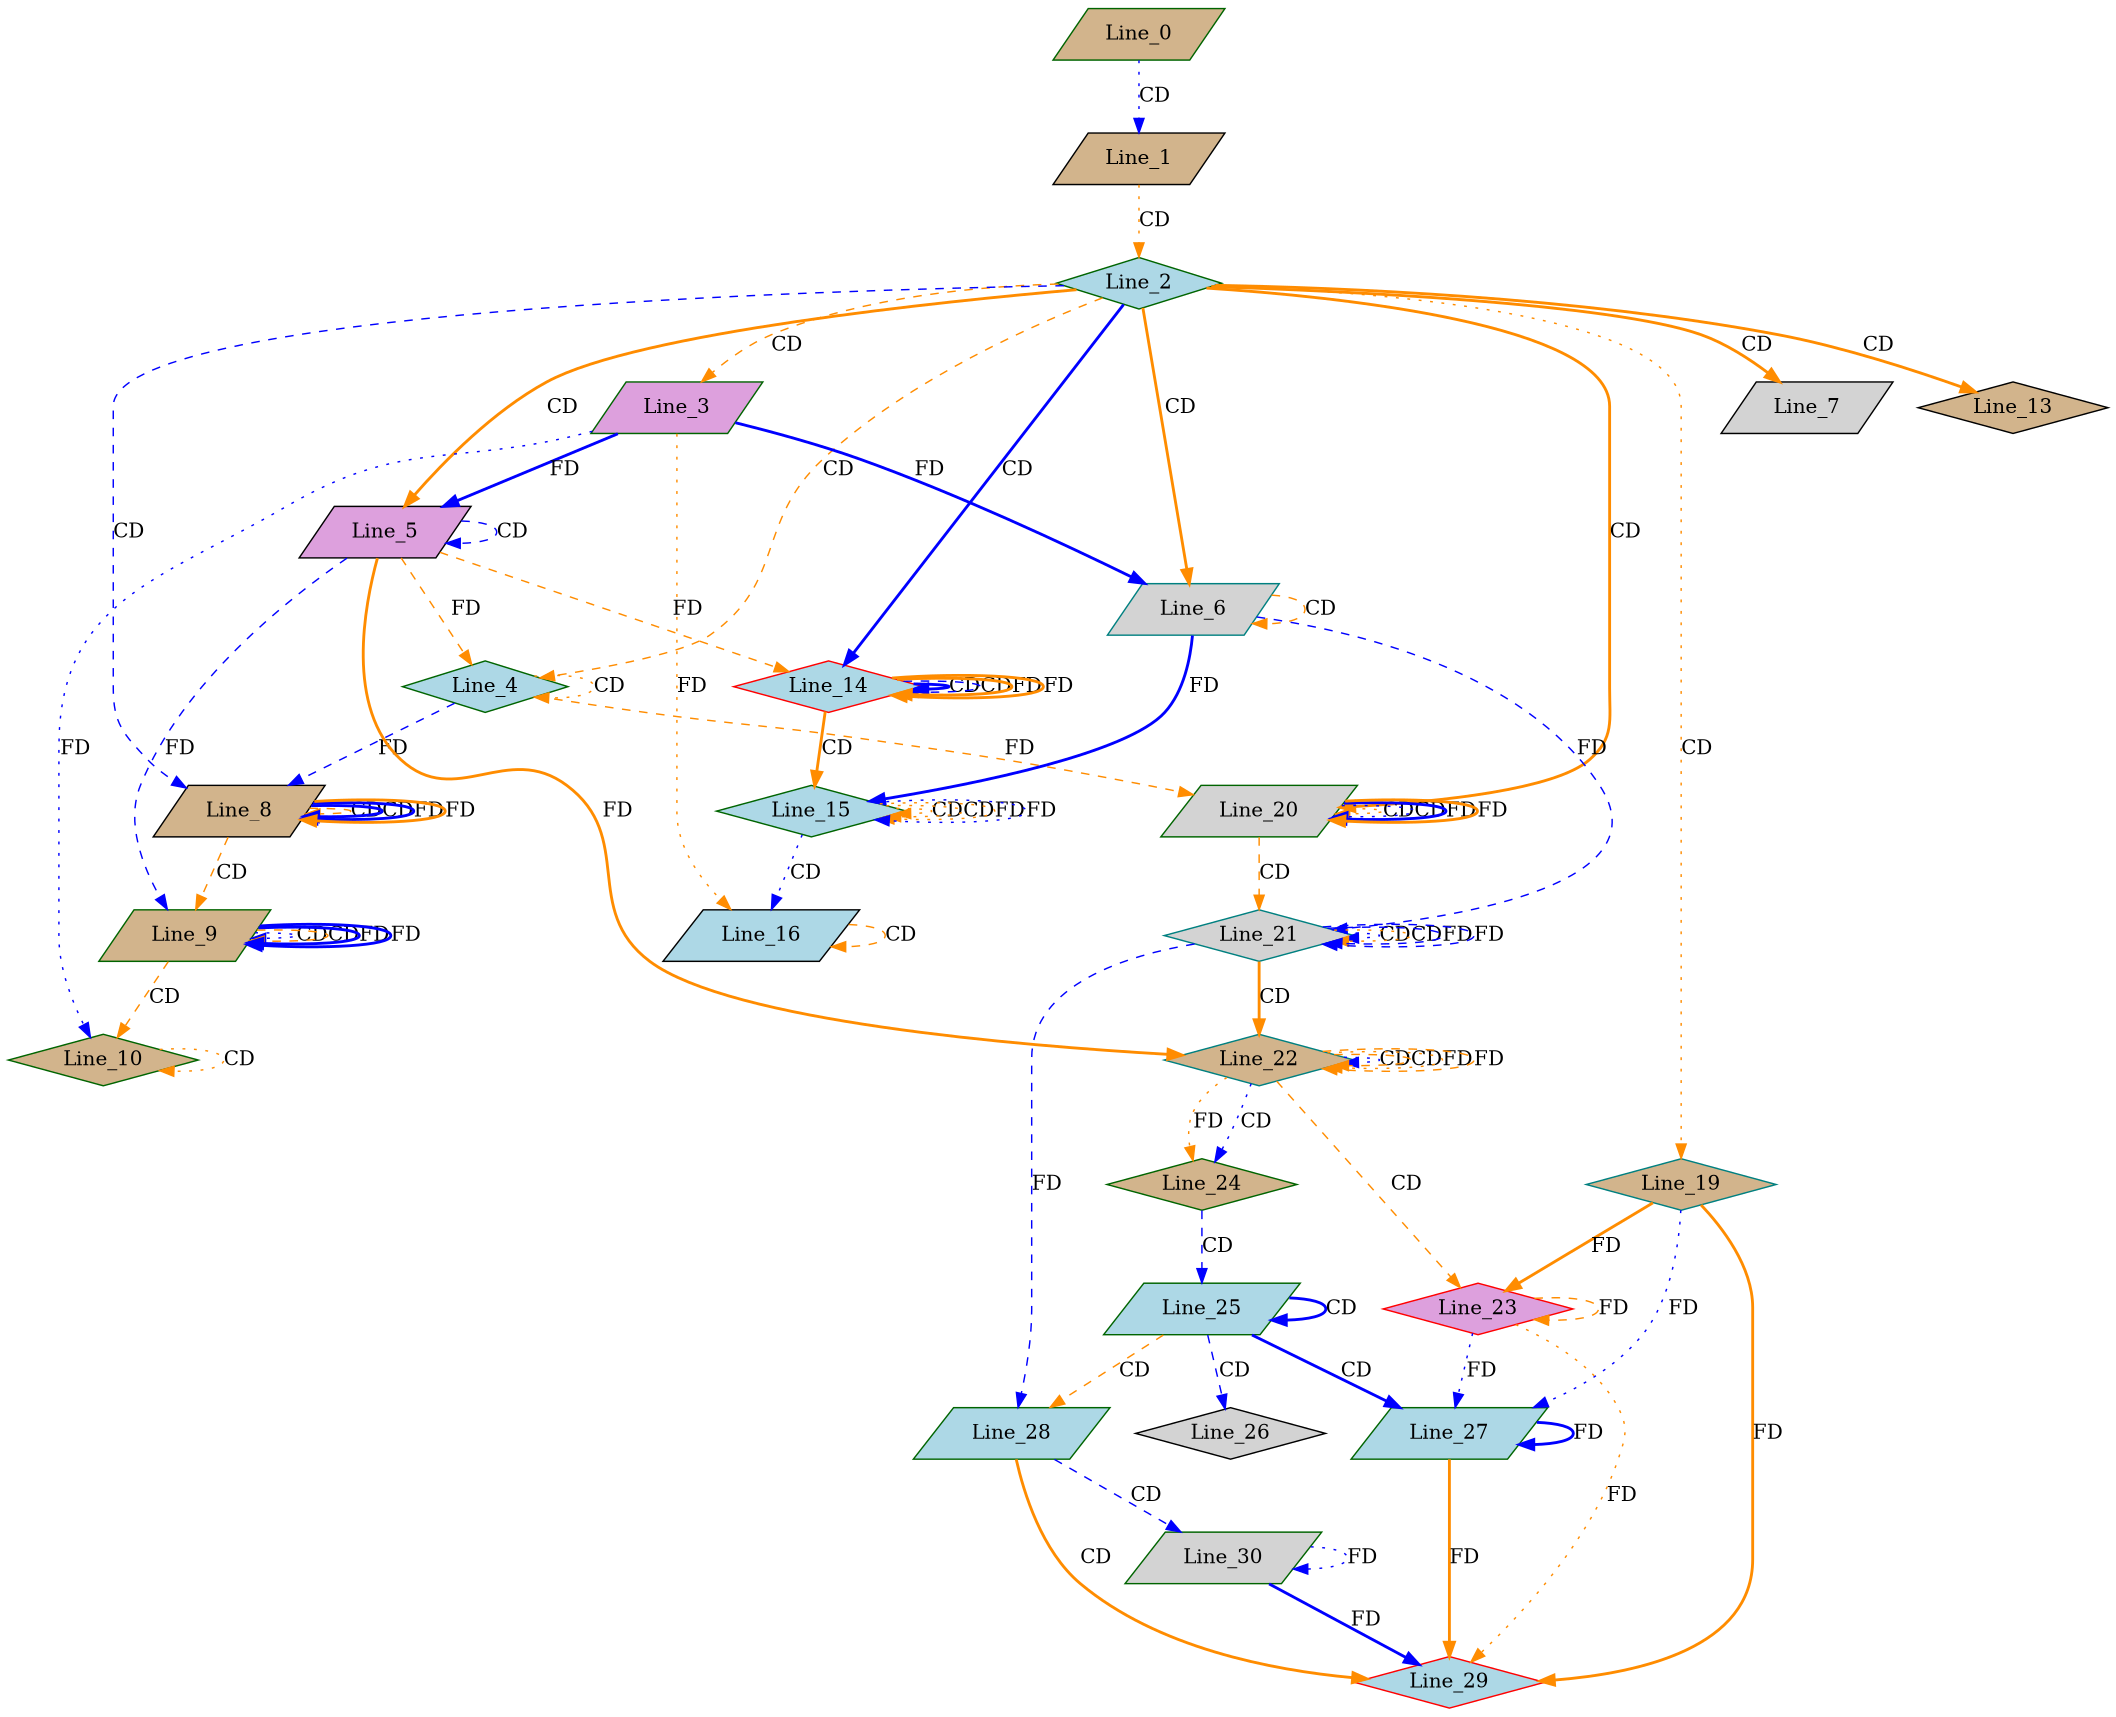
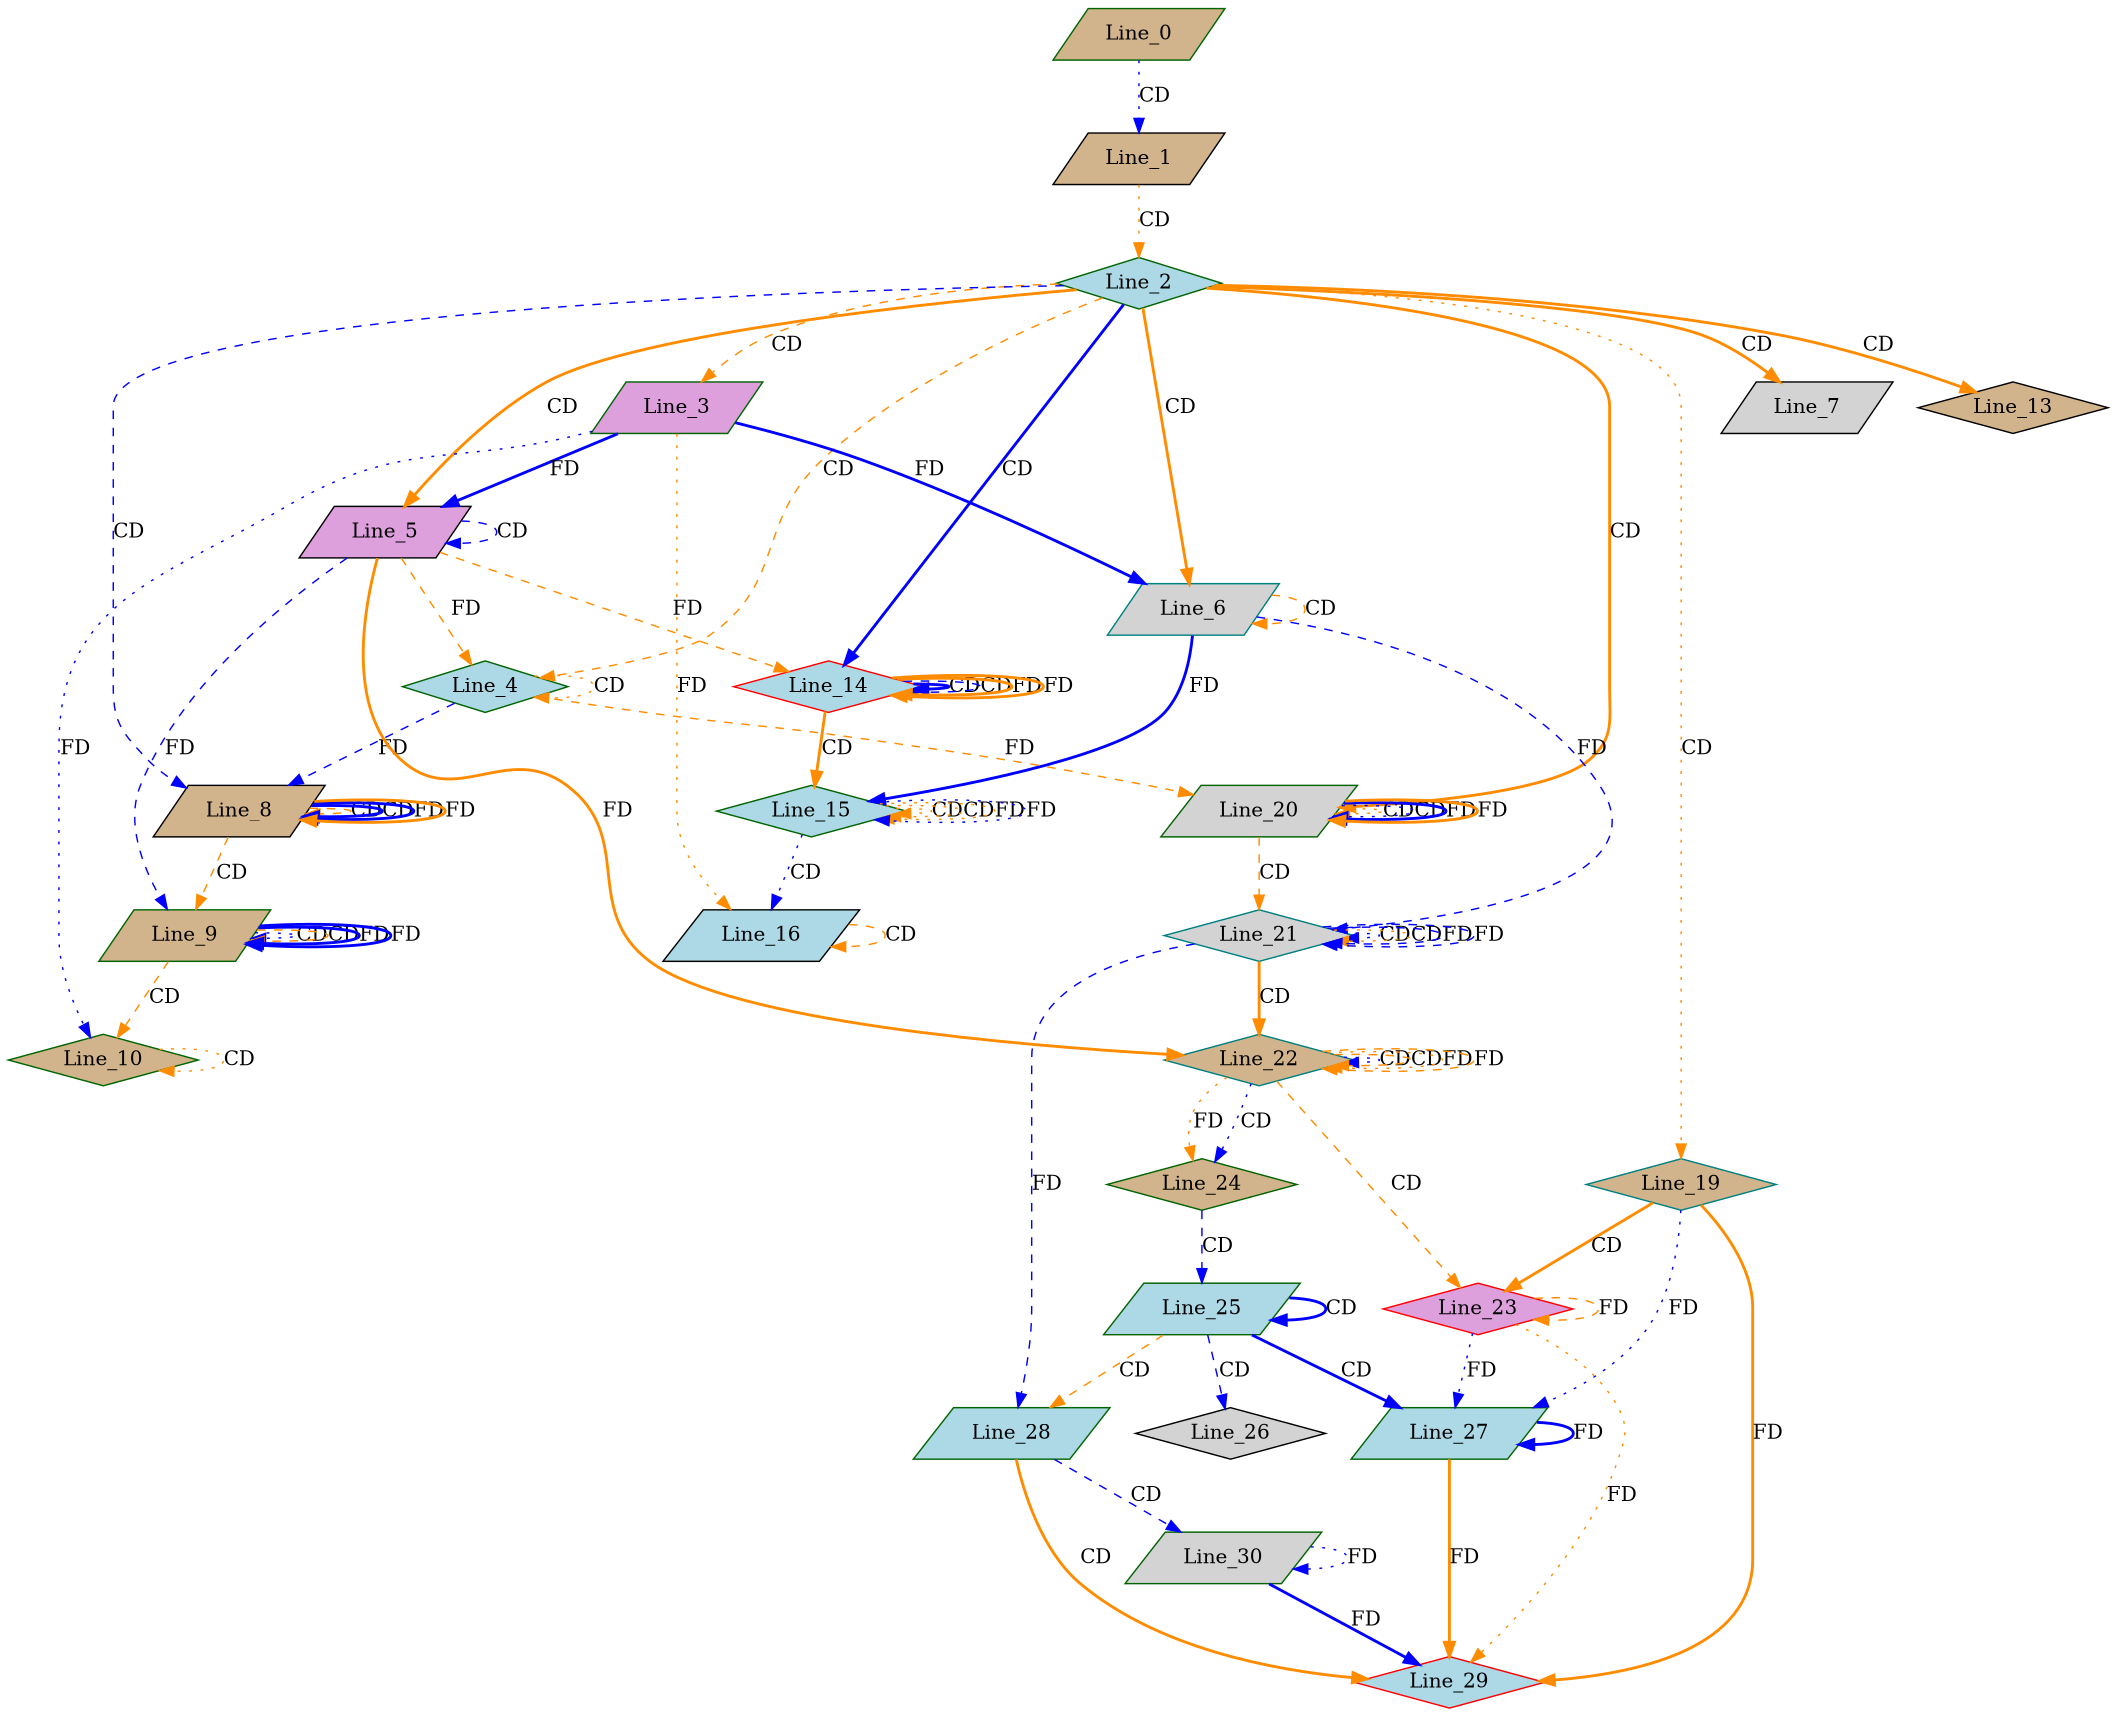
edge "Line_19" -> "Line_23": label "FD" -> "CD"
